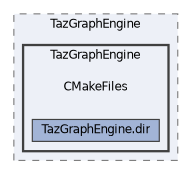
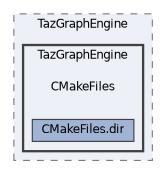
node "TazGraphEngine.dir": label "TazGraphEngine.dir" -> "CMakeFiles.dir"
